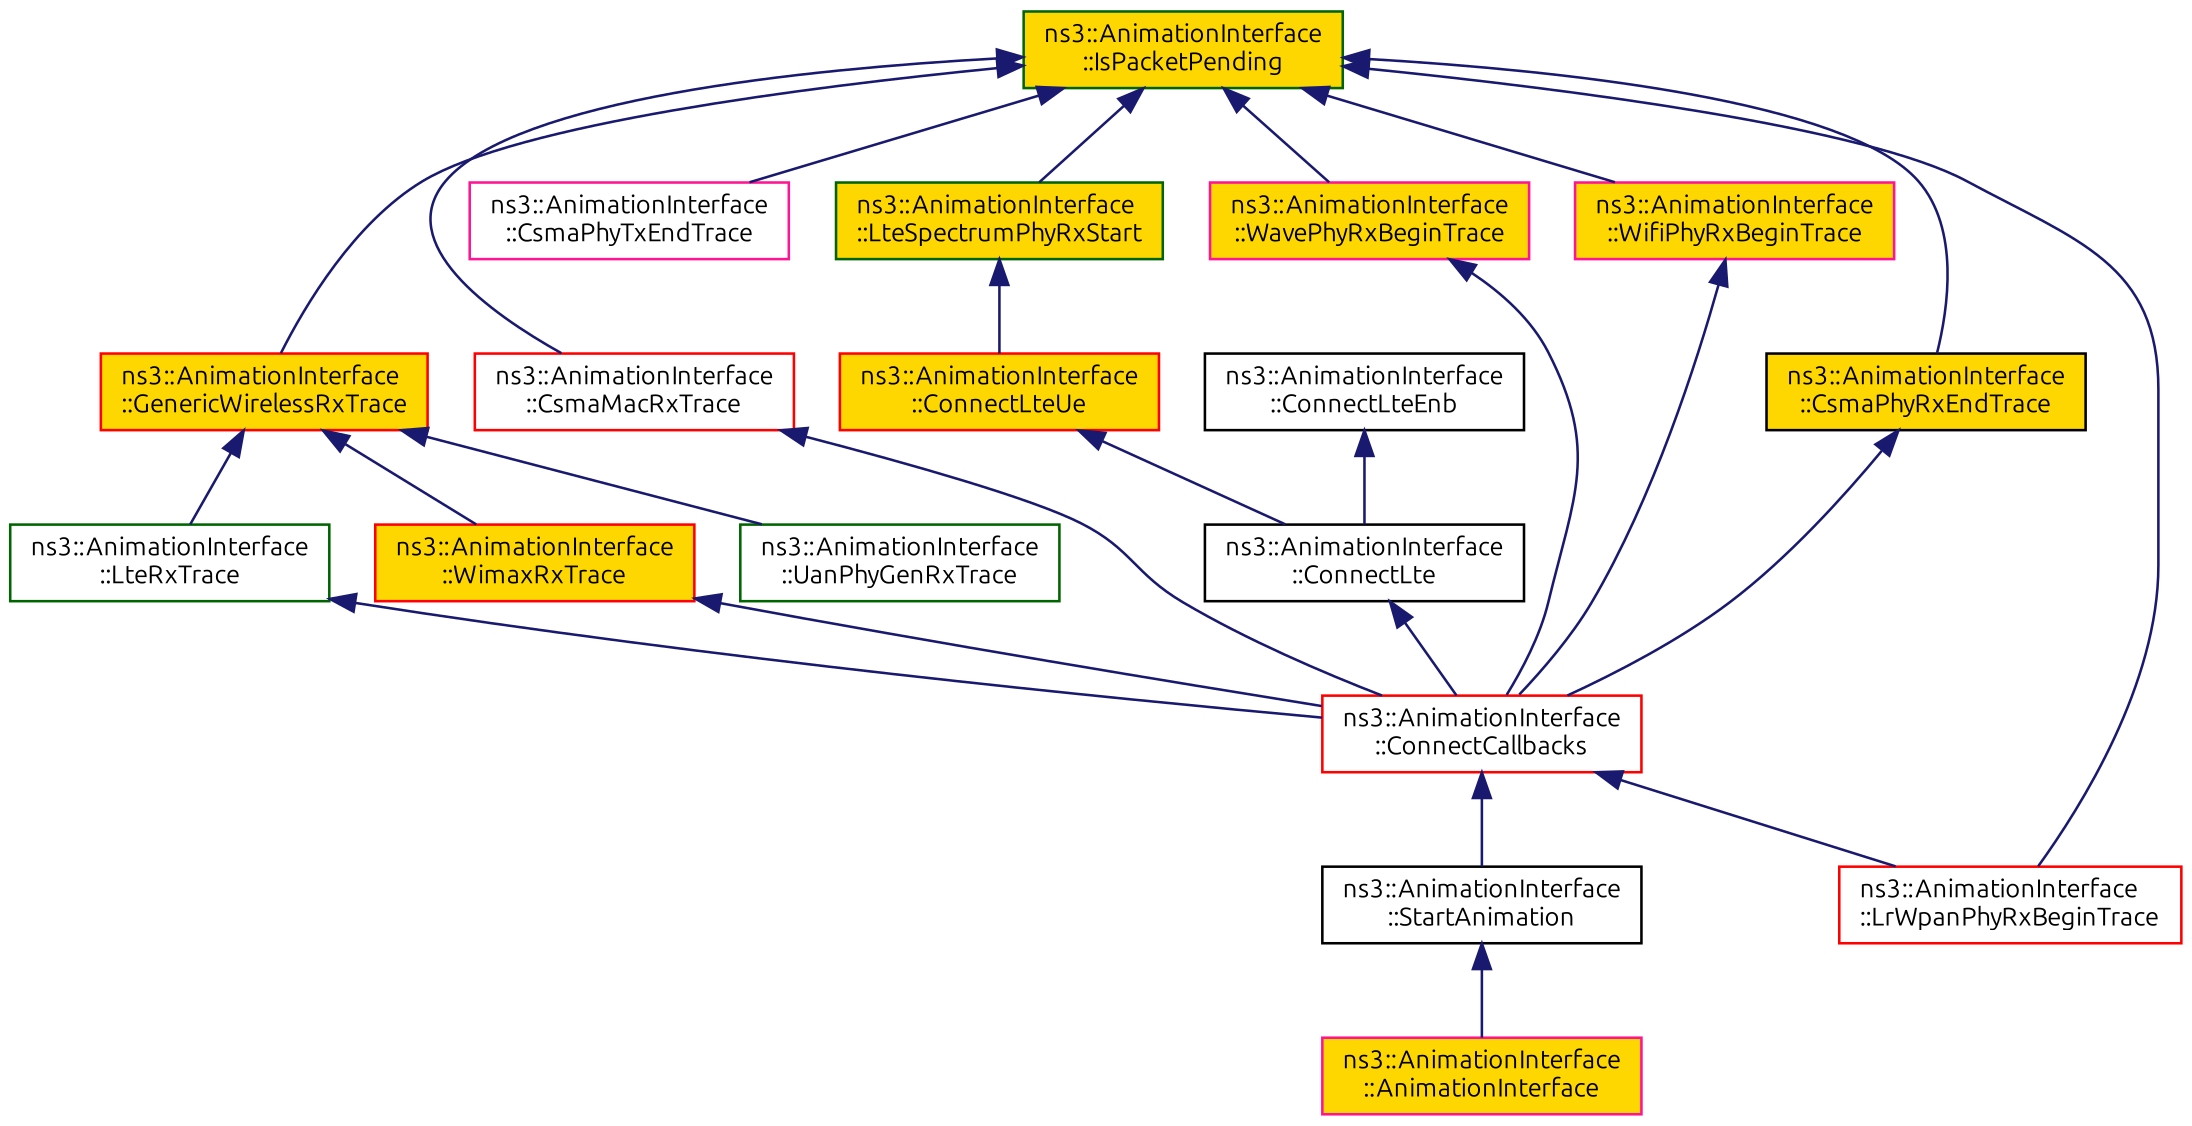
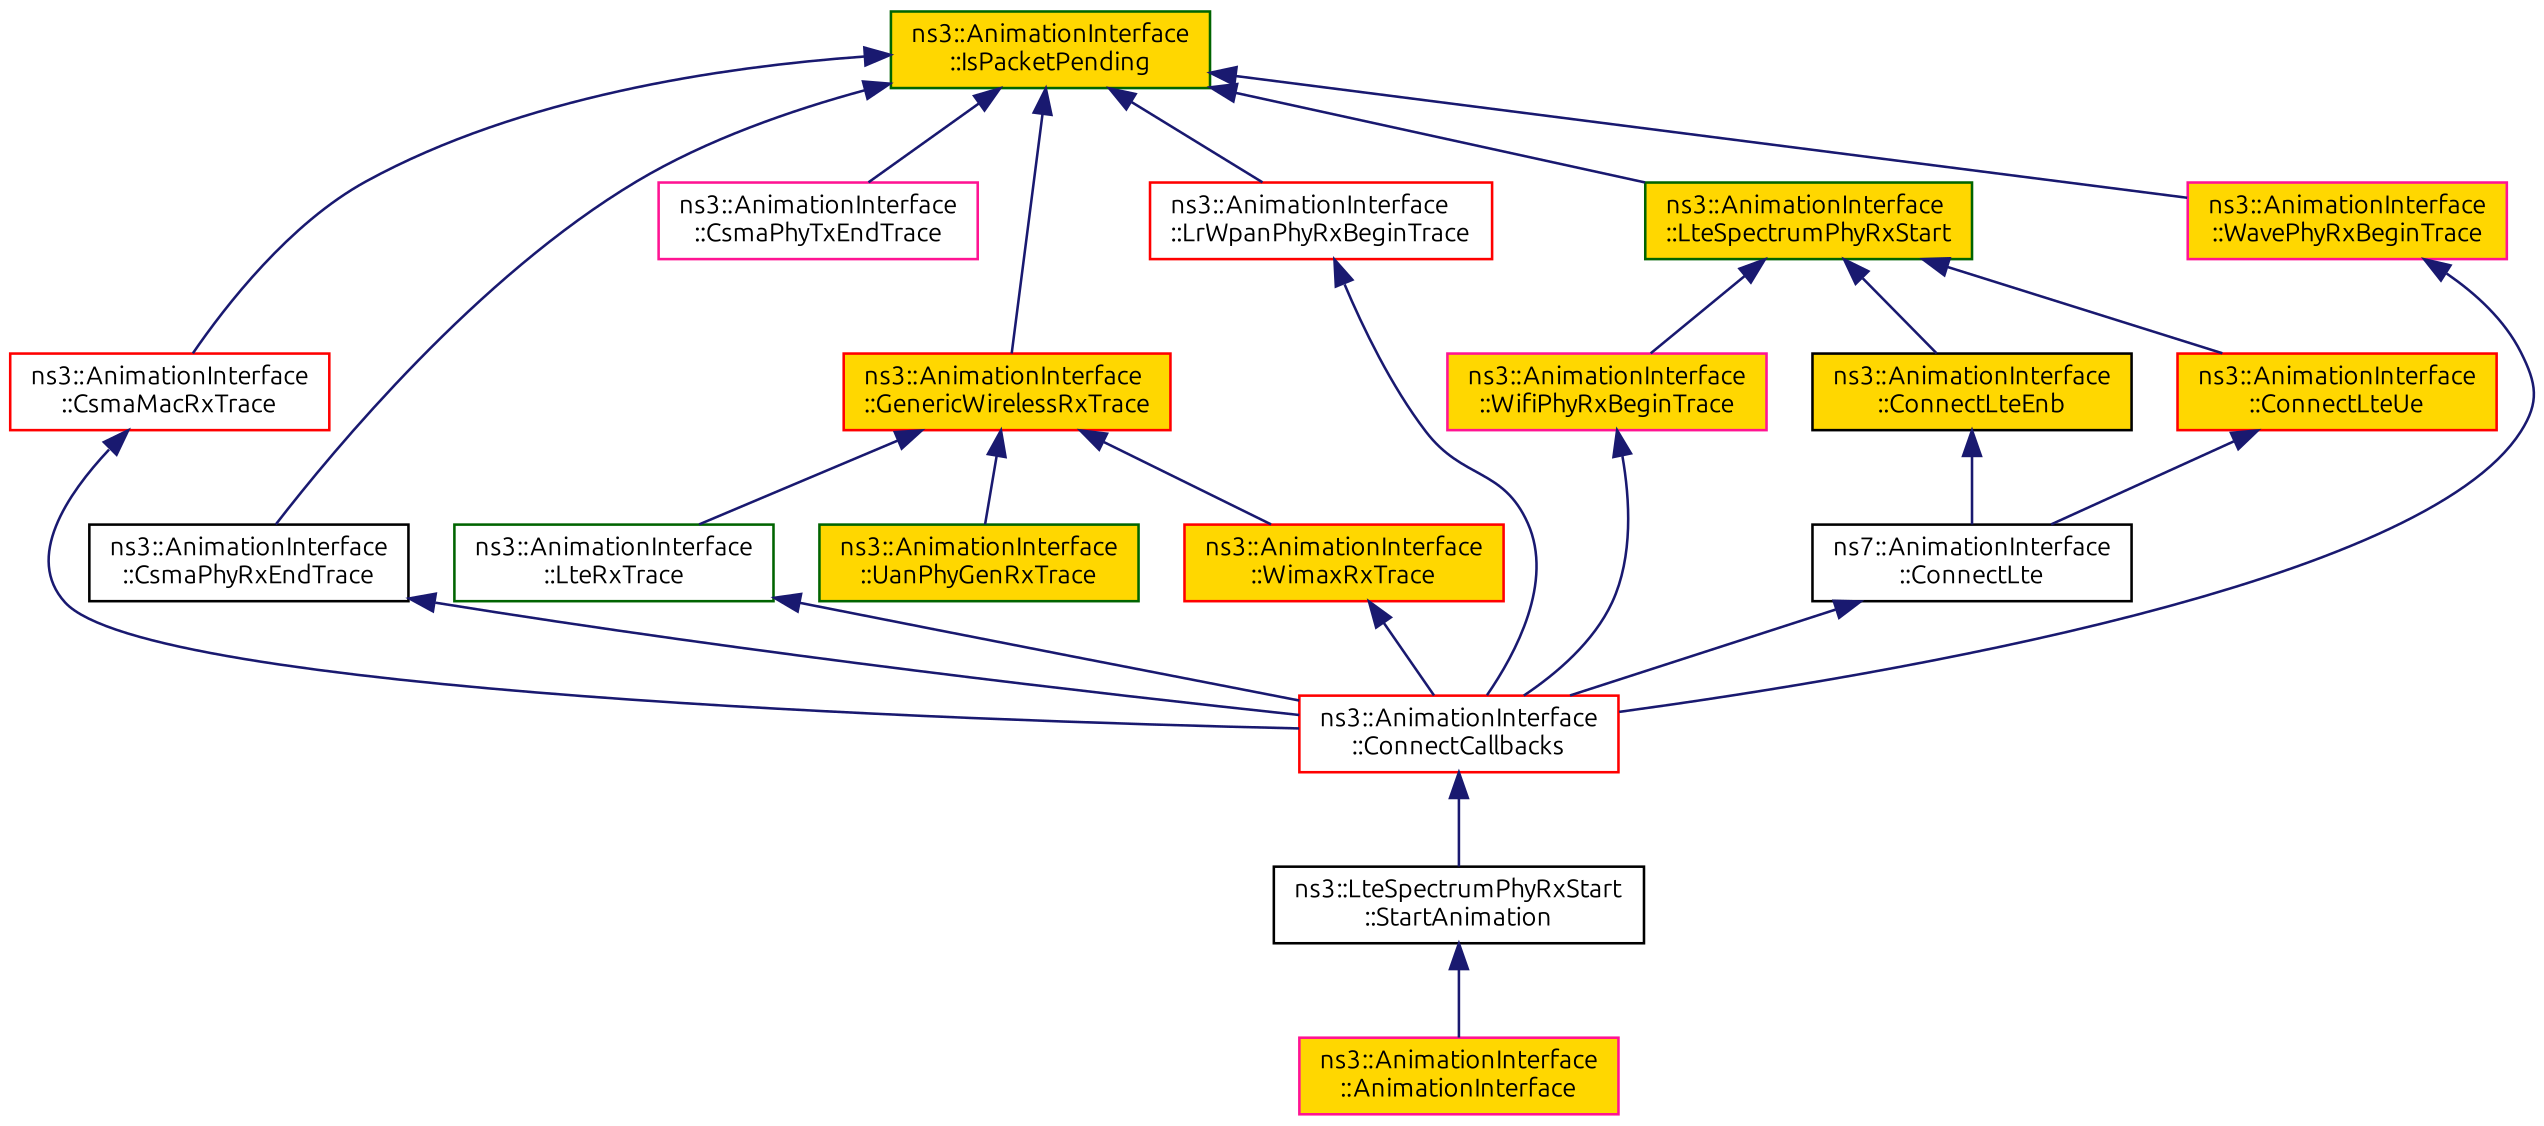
edge "ns3::AnimationInterface ::WifiPhyRxBeginTrace" -> "ns3::AnimationInterface ::IsPacketPending": now "ns3::AnimationInterface ::WifiPhyRxBeginTrace" -> "ns3::AnimationInterface ::LteSpectrumPhyRxStart"
edge "ns3::AnimationInterface ::ConnectLteEnb" -> "ns3::AnimationInterface ::LteSpectrumPhyRxStart": added
node "ns3::AnimationInterface ::ConnectLteEnb": fillcolor white -> gold
node "ns3::AnimationInterface ::CsmaPhyRxEndTrace": fillcolor gold -> white
node "ns3::AnimationInterface ::UanPhyGenRxTrace": fillcolor white -> gold
node "ns3::AnimationInterface ::ConnectLte": label "ns3::AnimationInterface ::ConnectLte" -> "ns7::AnimationInterface ::ConnectLte"
edge "ns3::AnimationInterface ::LrWpanPhyRxBeginTrace" -> "ns3::AnimationInterface ::ConnectCallbacks": reversed
node "ns3::AnimationInterface ::StartAnimation": label "ns3::AnimationInterface ::StartAnimation" -> "ns3::LteSpectrumPhyRxStart ::StartAnimation"
